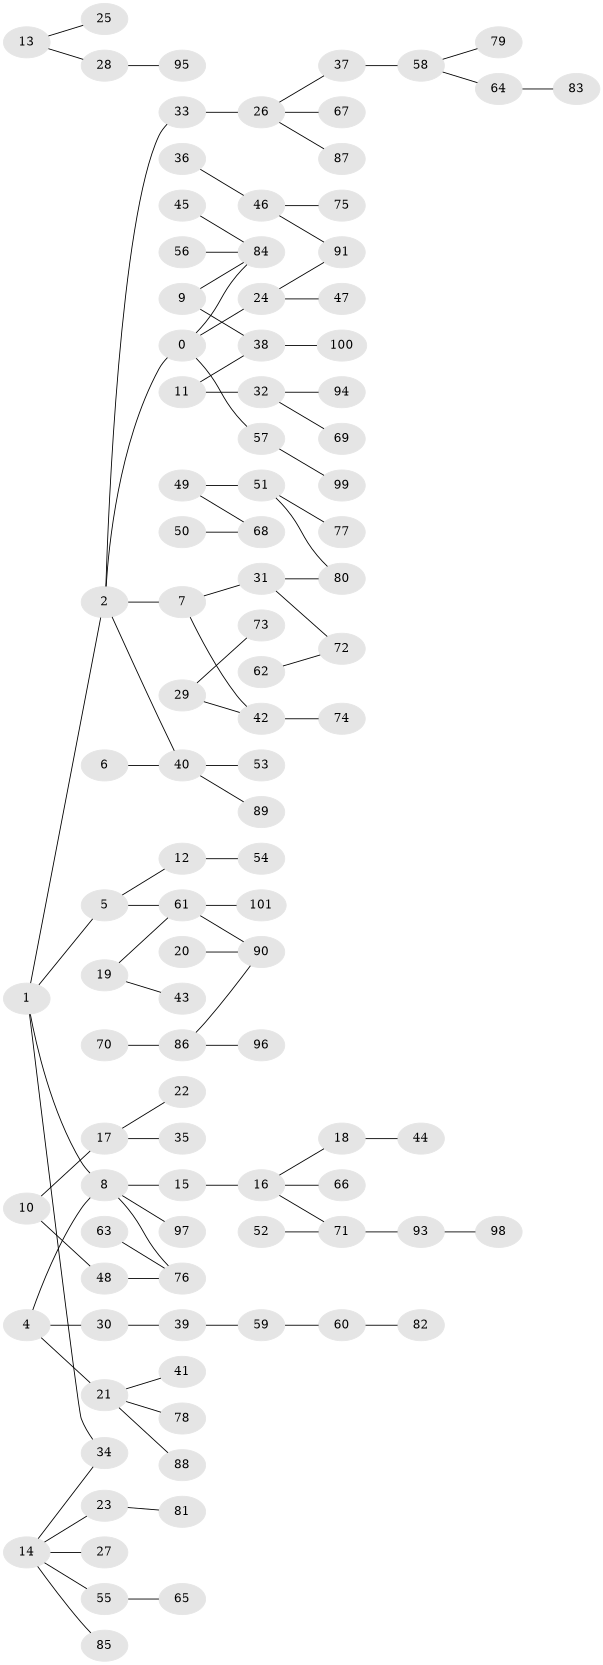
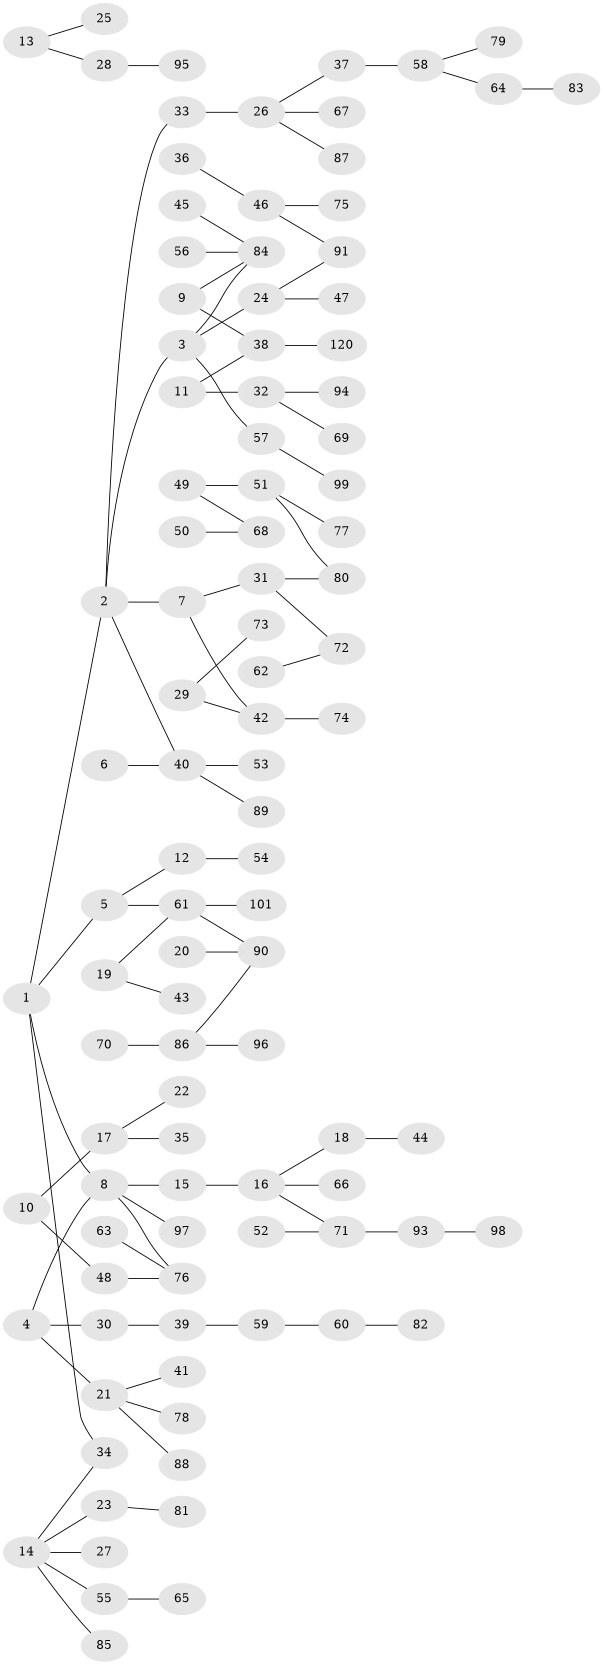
node "0": label "0" -> "3"
node "100": label "100" -> "120"
